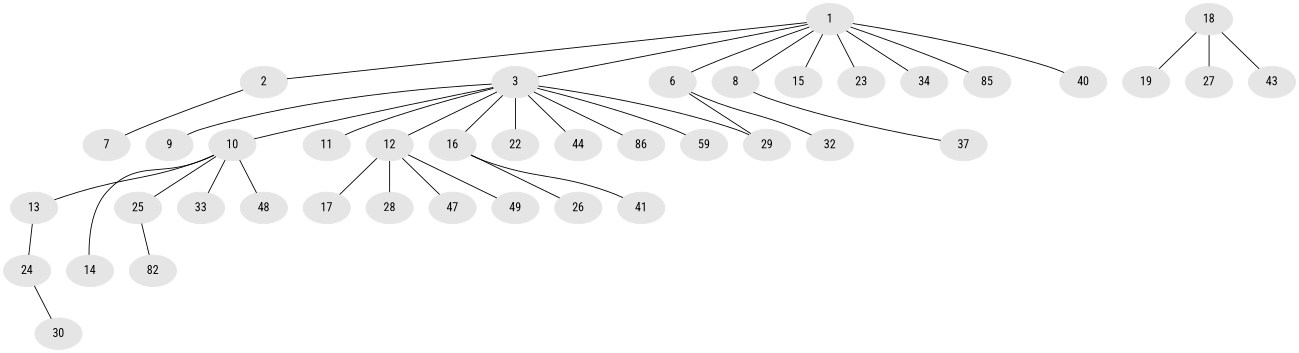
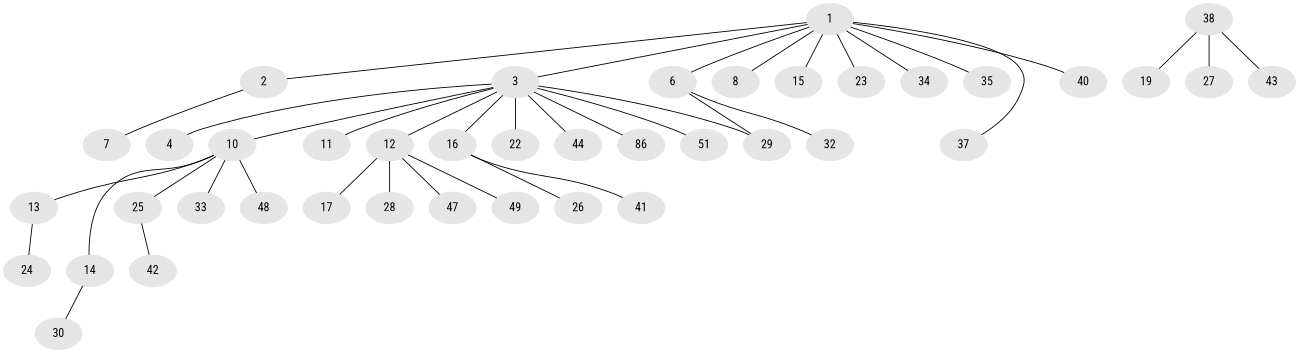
node "18": label "18" -> "38"
node "85": label "85" -> "35"
edge "8" -- "37": now "1" -- "37"
node "9": label "9" -> "4"
node "59": label "59" -> "51"
node "82": label "82" -> "42"
edge "24" -- "30": now "14" -- "30"
